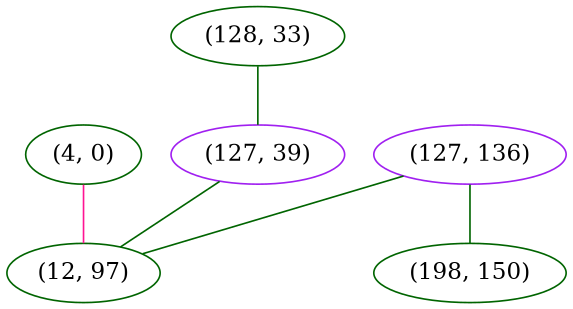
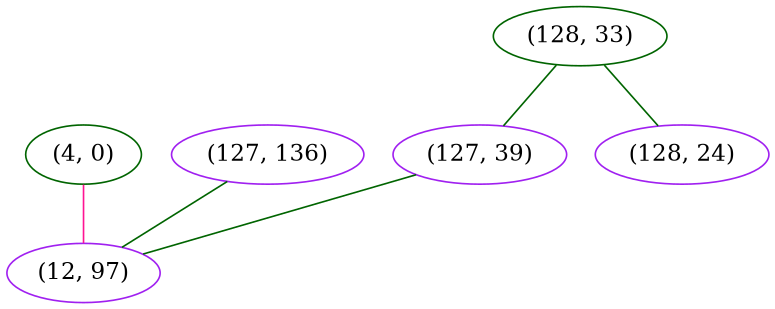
node "(128, 24)": added
node "(12, 97)": color darkgreen -> purple
node "(198, 150)": removed
